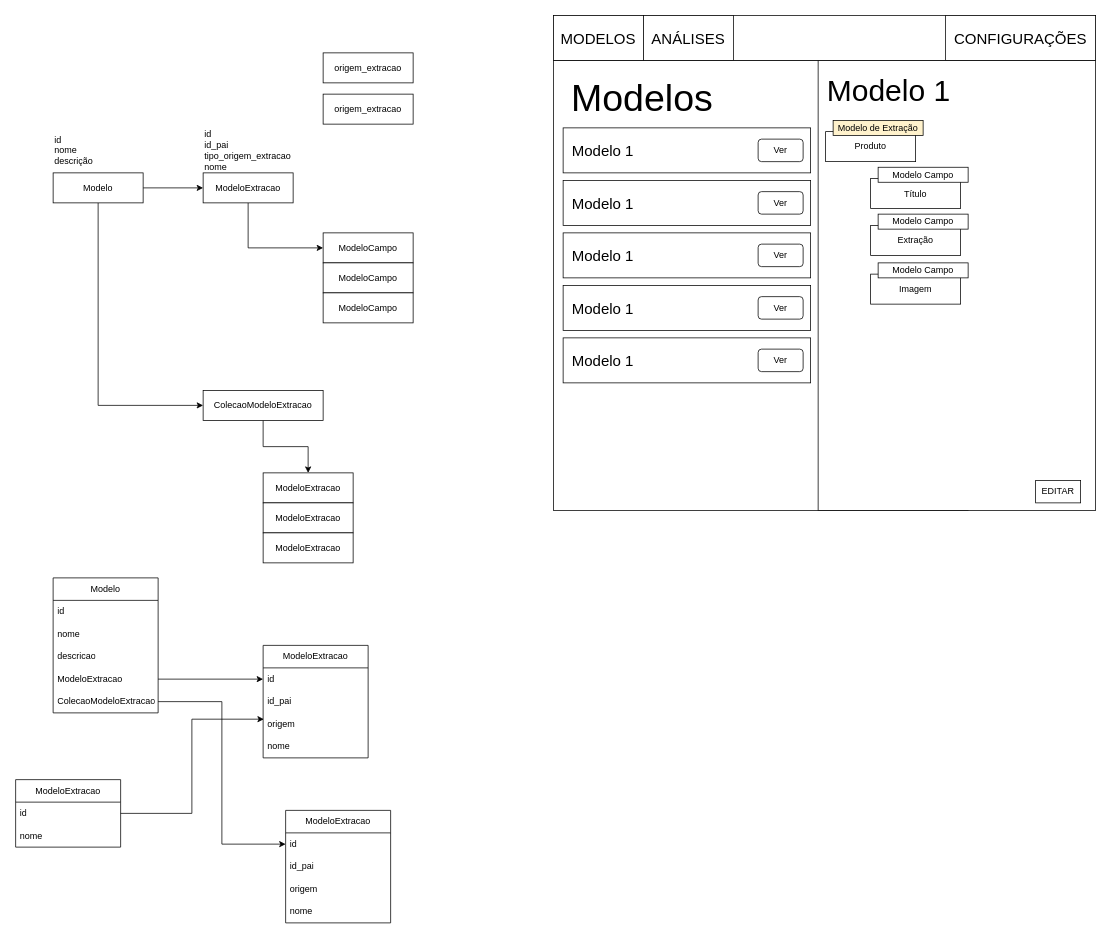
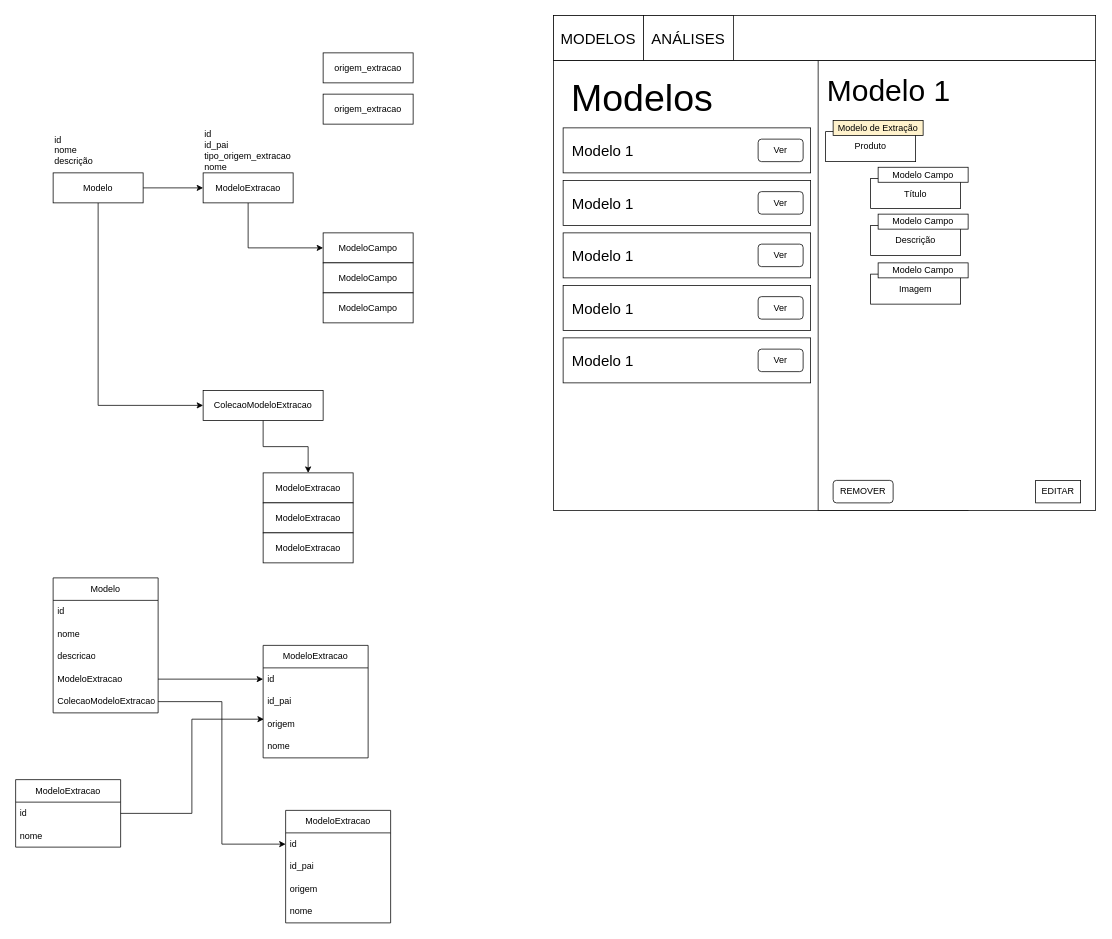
node "CONFIGURAÇÕES": removed
node "Extração": label "Extração" -> "Descrição"
node "REMOVER": added
